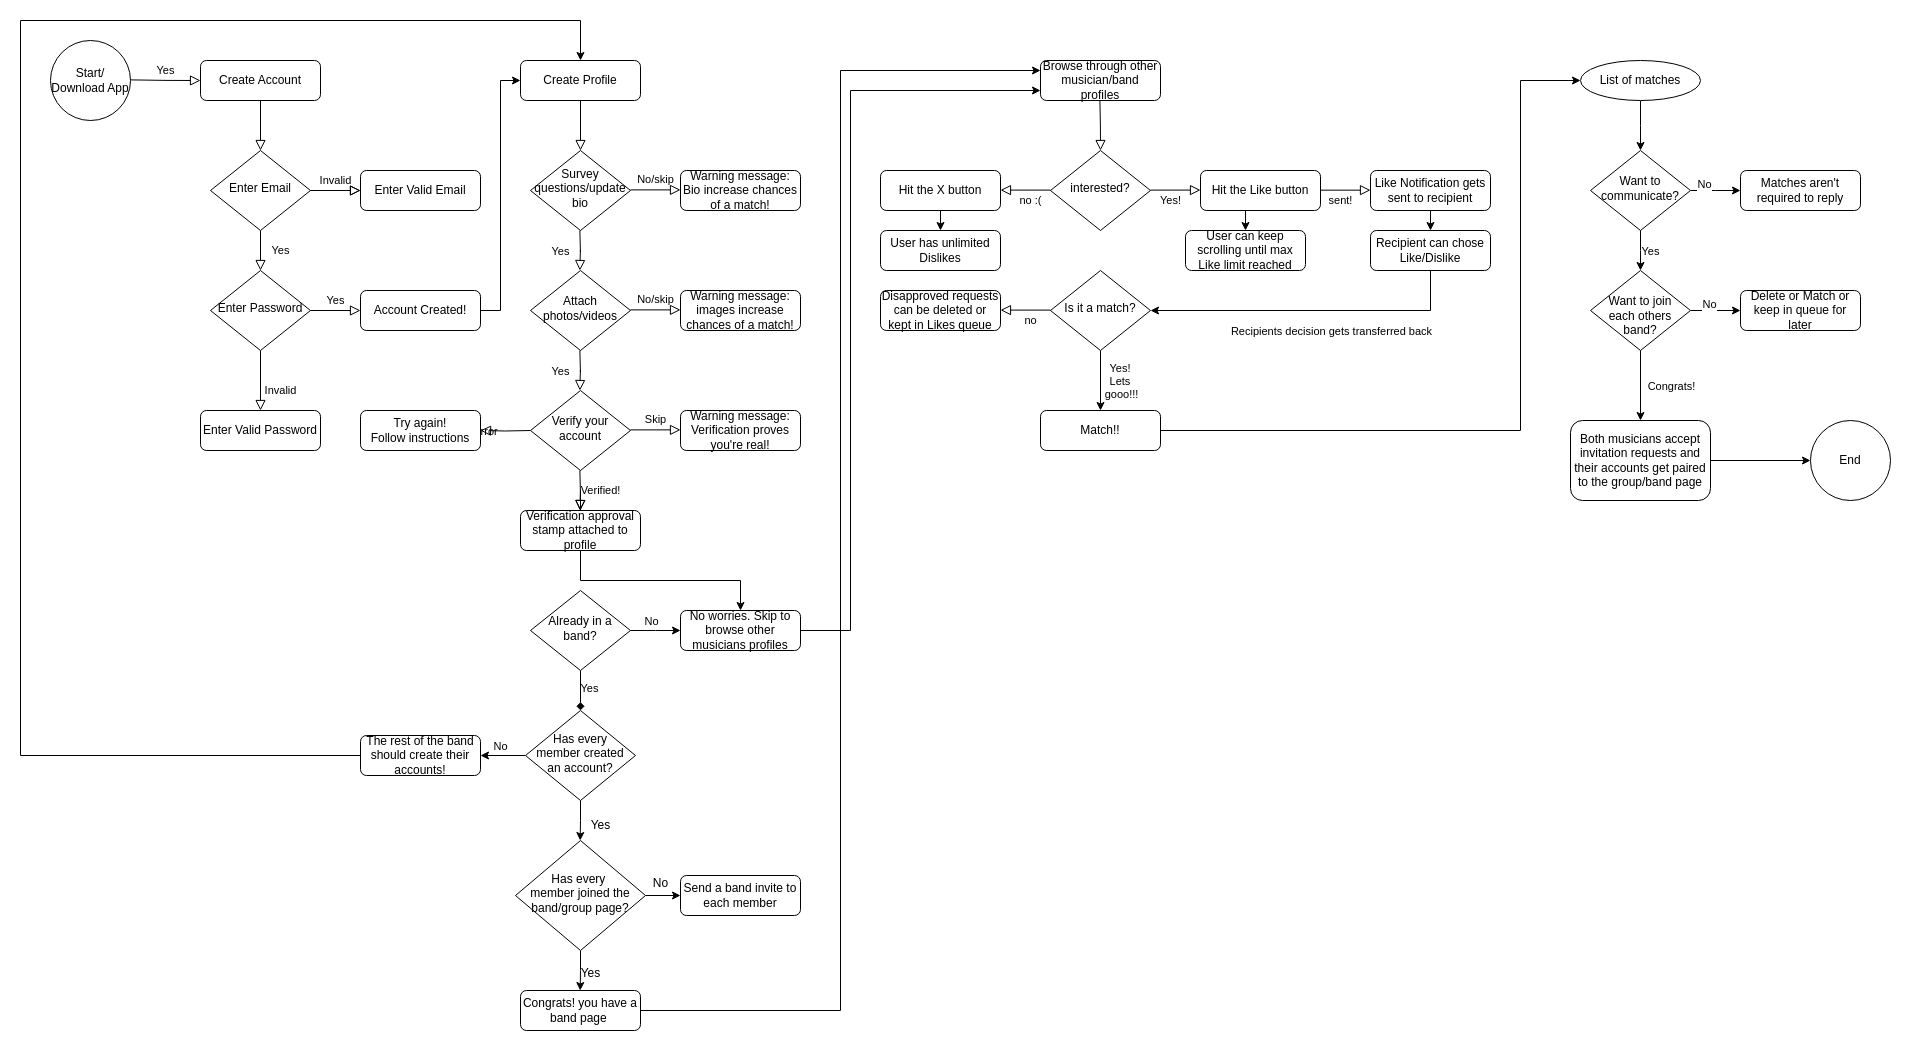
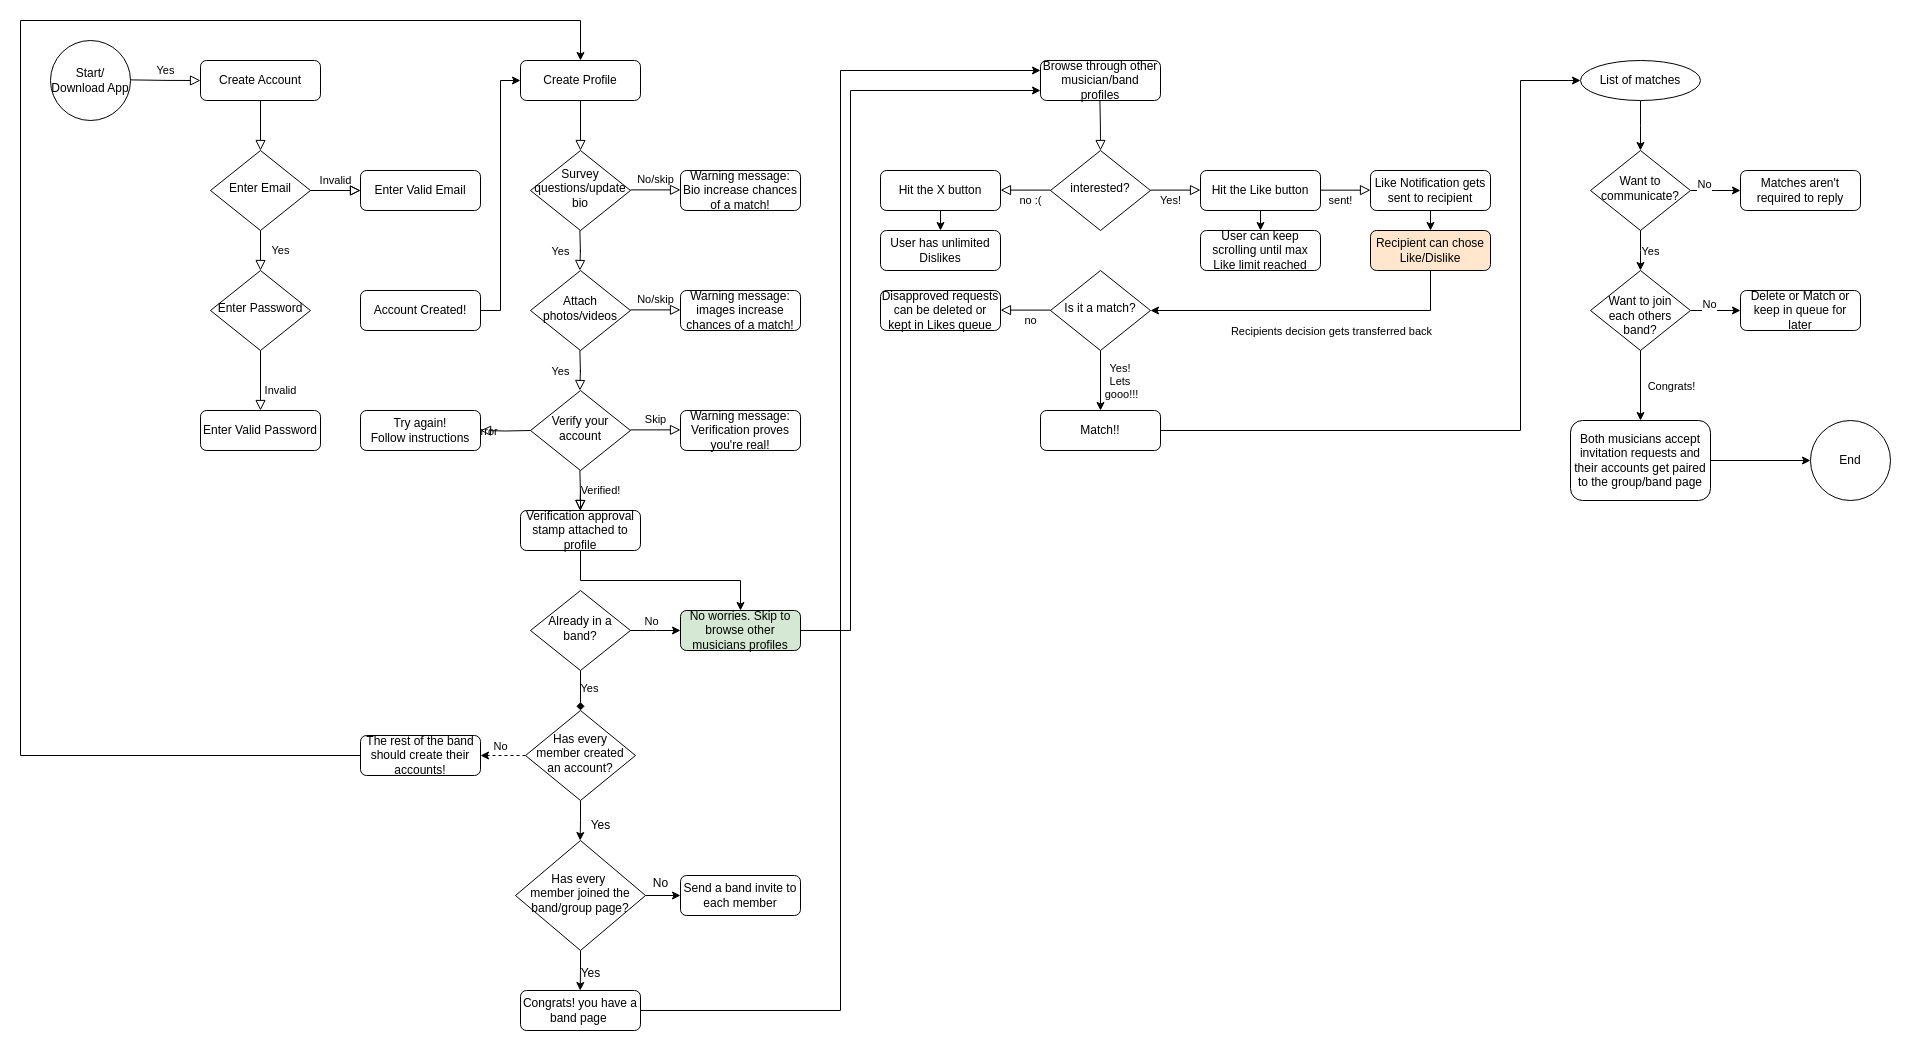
node "User can keep scrolling until max Like limit reached": moved (1246, 251) -> (1261, 251)
node "Recipient can chose Like/Dislike": fillcolor #ffffff -> #ffe6cc
edge "Enter Password" -> "Account Created!": removed, label "Yes"
node "No worries. Skip to browse other musicians profiles": fillcolor #ffffff -> #d5e8d4
edge "Has every member created an account?" -> "The rest of the band should create their accounts!": style solid -> dashed
